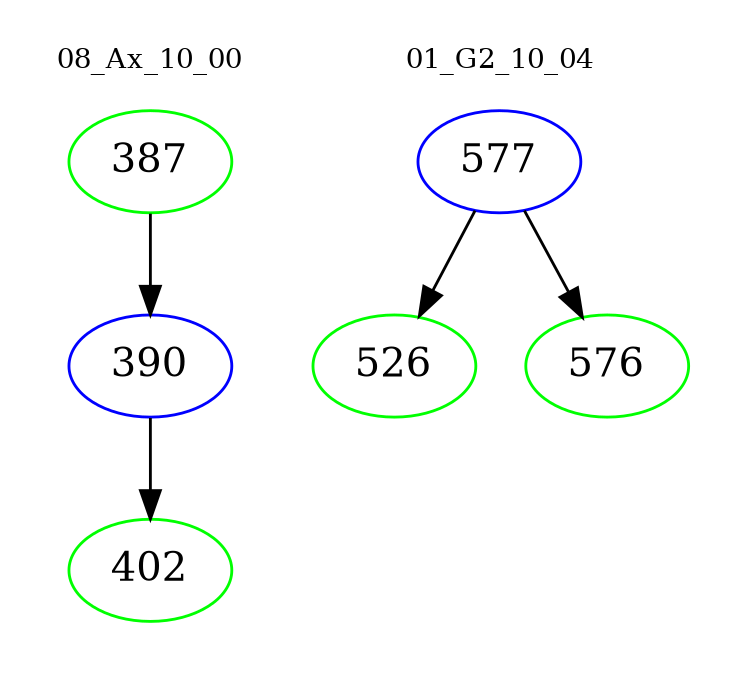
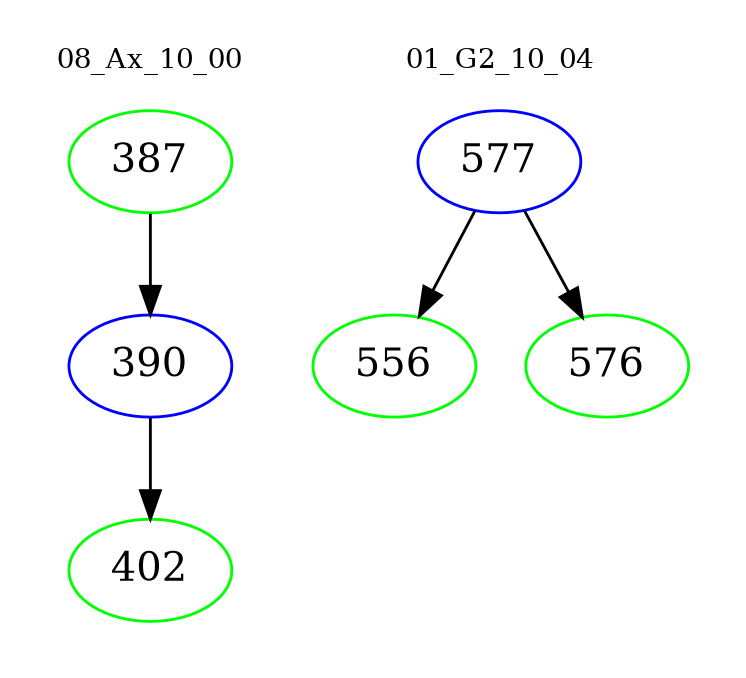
node "526": label "526" -> "556"
